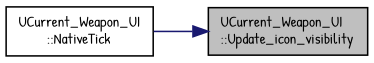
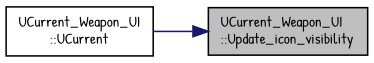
node "UCurrent_Weapon_UI ::NativeTick": label "UCurrent_Weapon_UI ::NativeTick" -> "UCurrent_Weapon_UI ::UCurrent"
